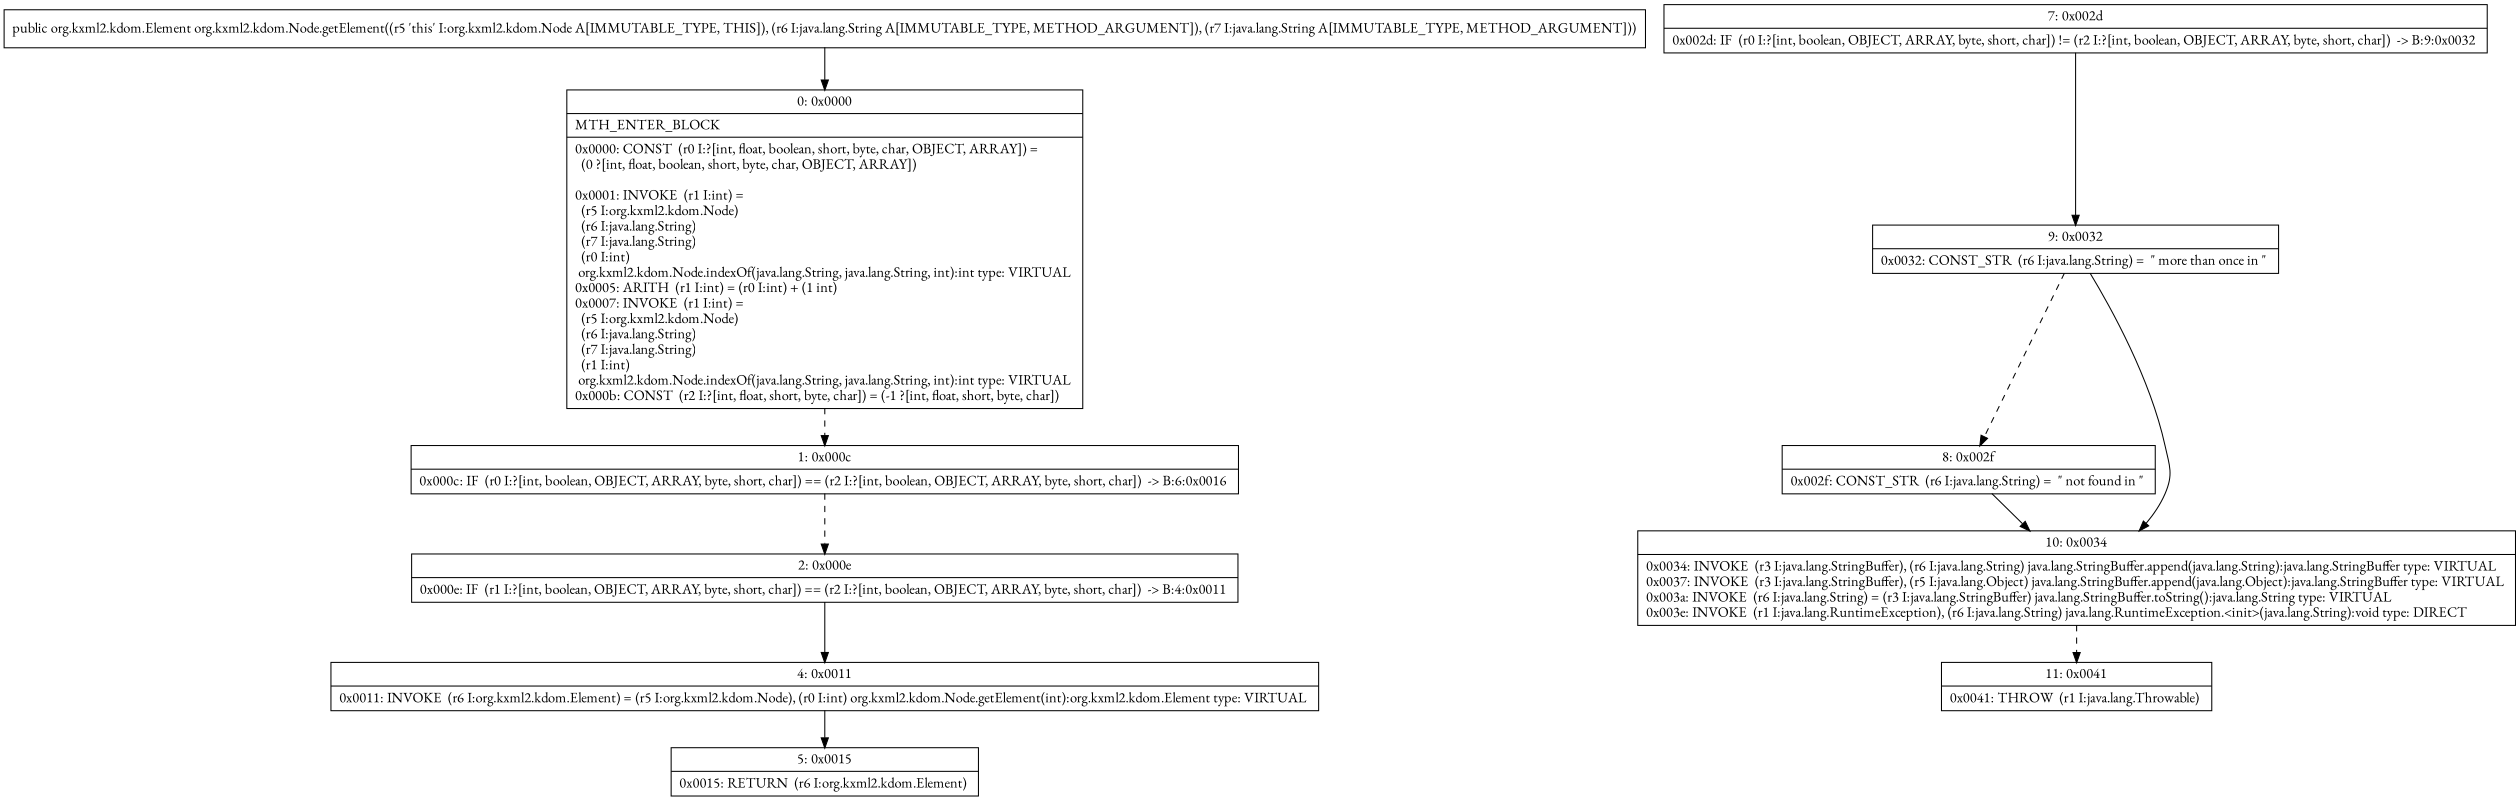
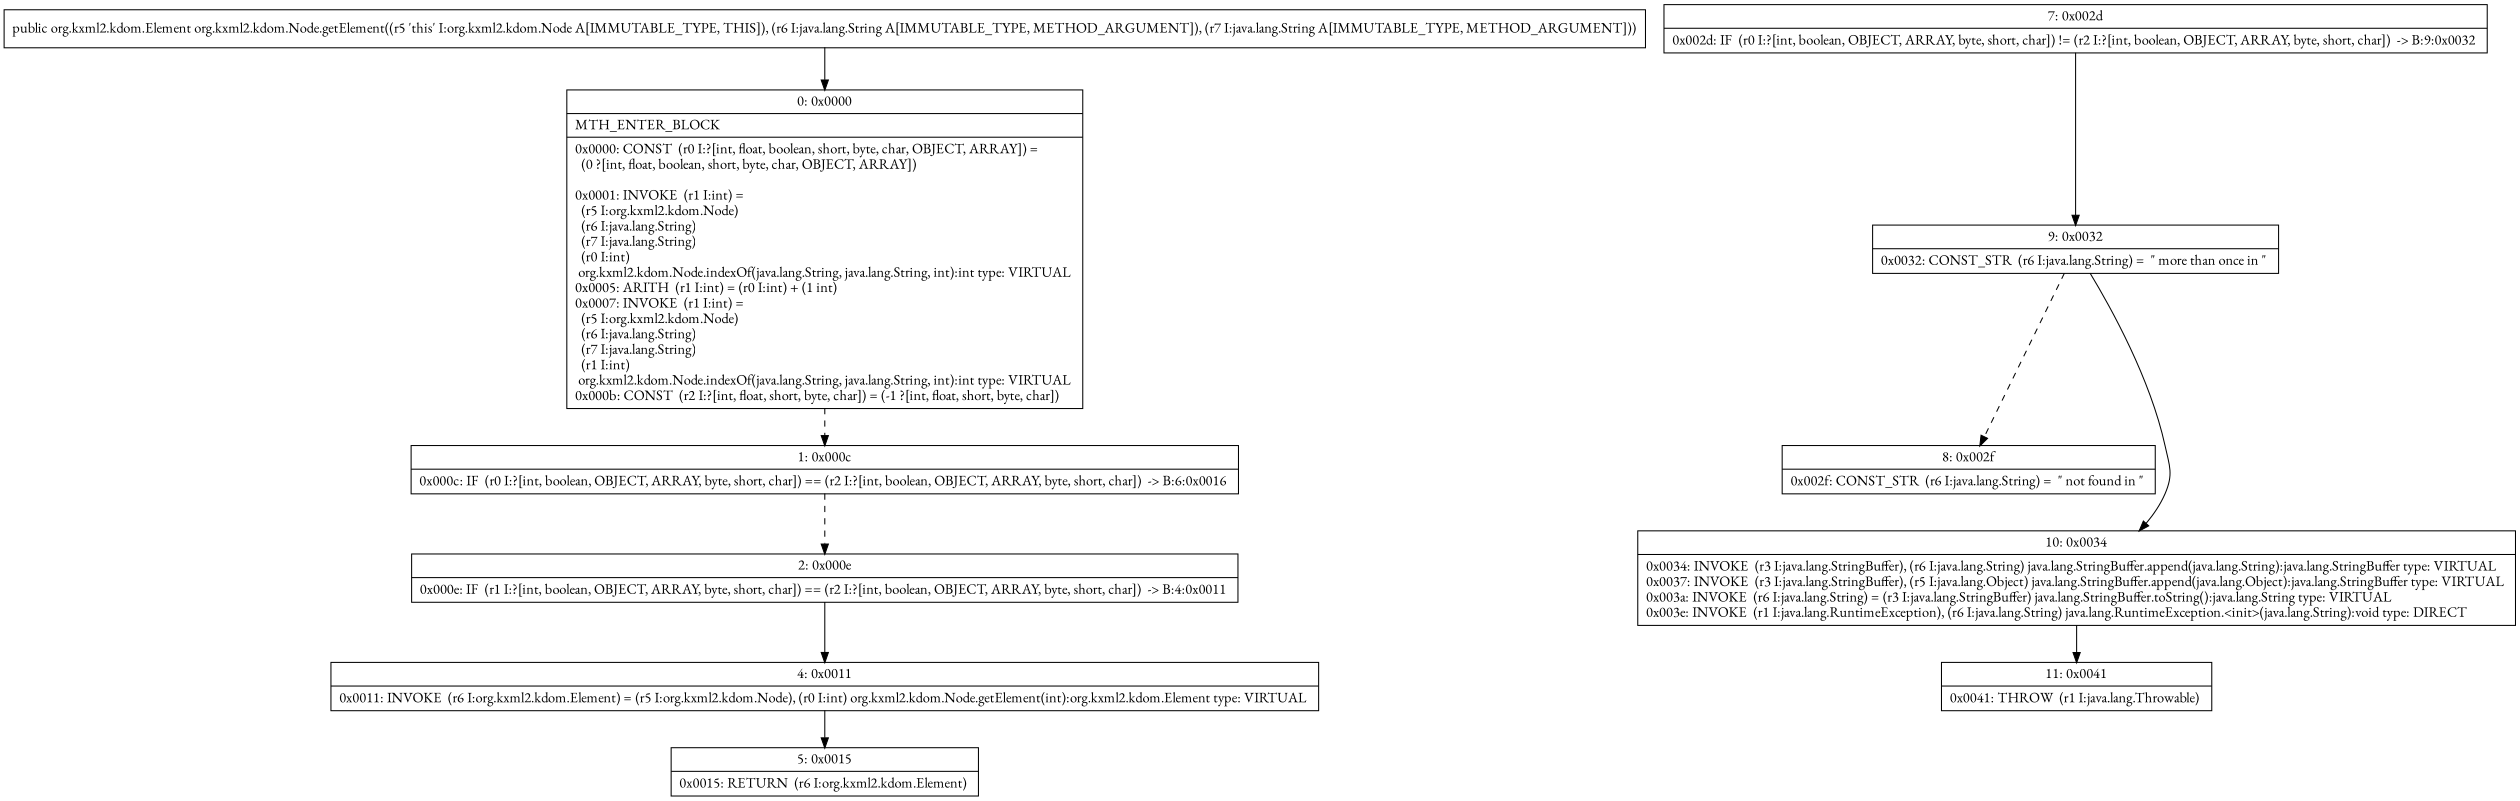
edge "8: 0x002f" -> "10: 0x0034": removed
edge "10: 0x0034" -> "11: 0x0041": style dashed -> solid
